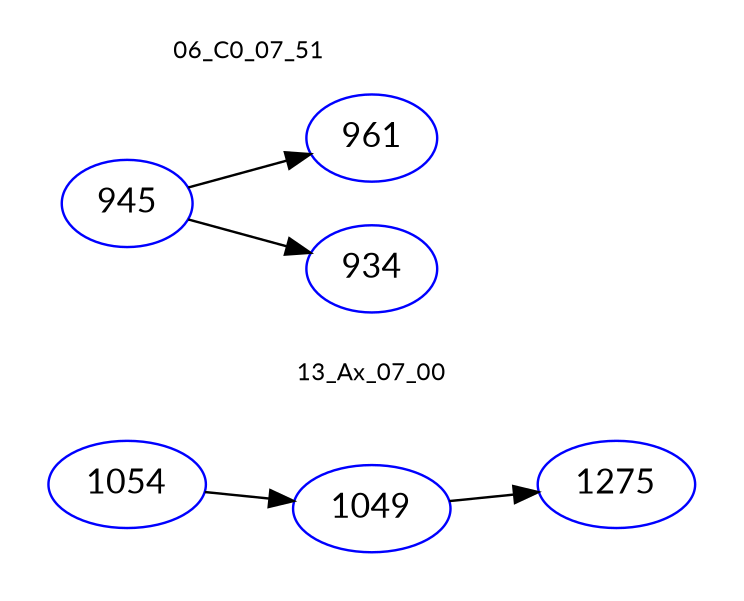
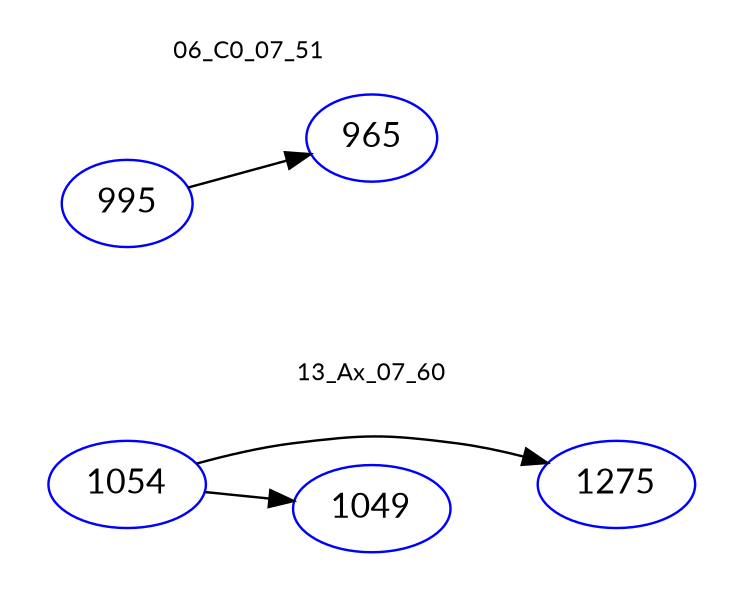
node "961": label "961" -> "965"
node "945": label "945" -> "995"
node "934": removed
cluster "13_Ax_07_00": label "13_Ax_07_00" -> "13_Ax_07_60"
edge "1049" -> "1275": now "1054" -> "1275"
